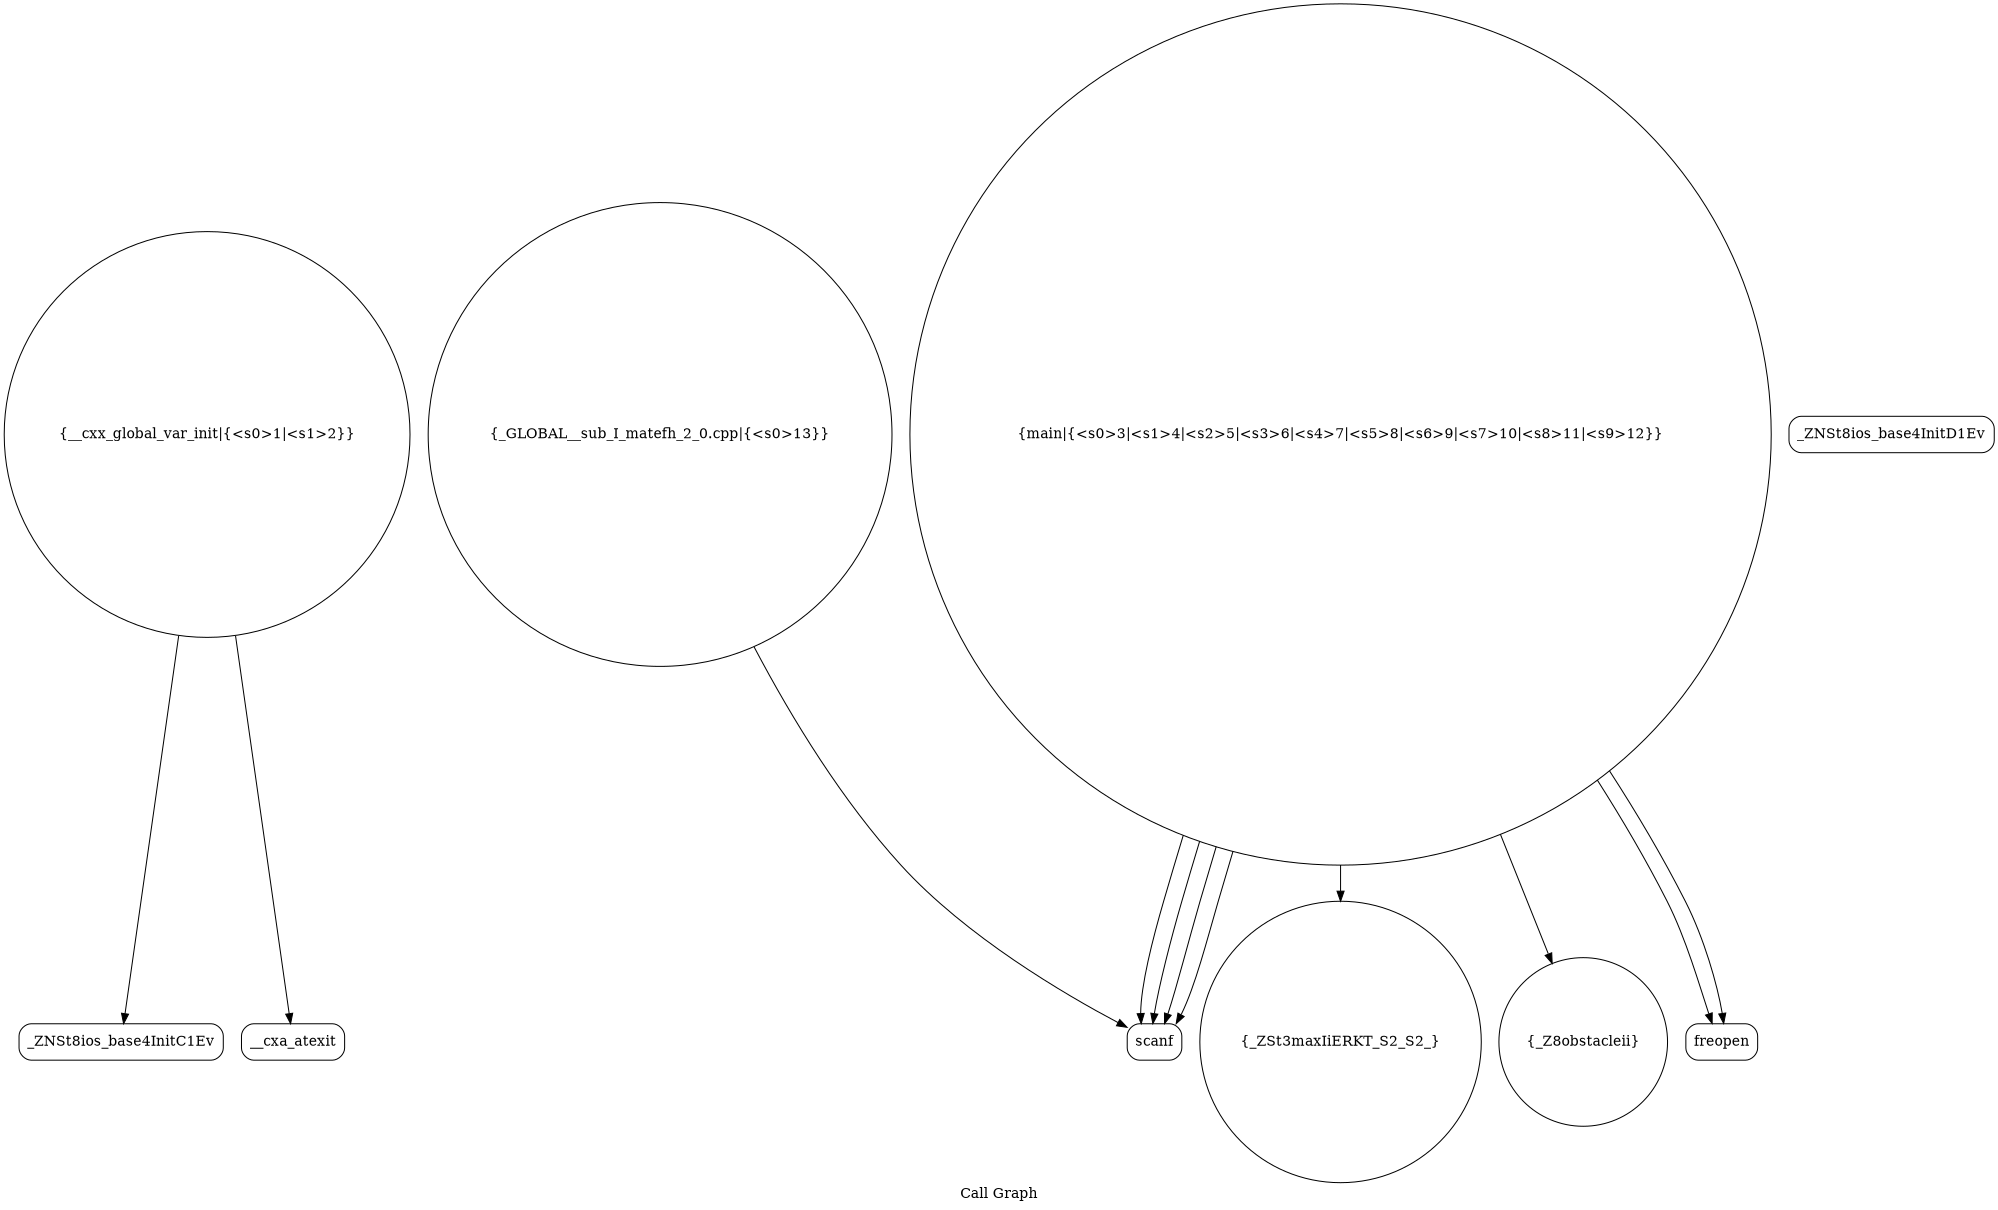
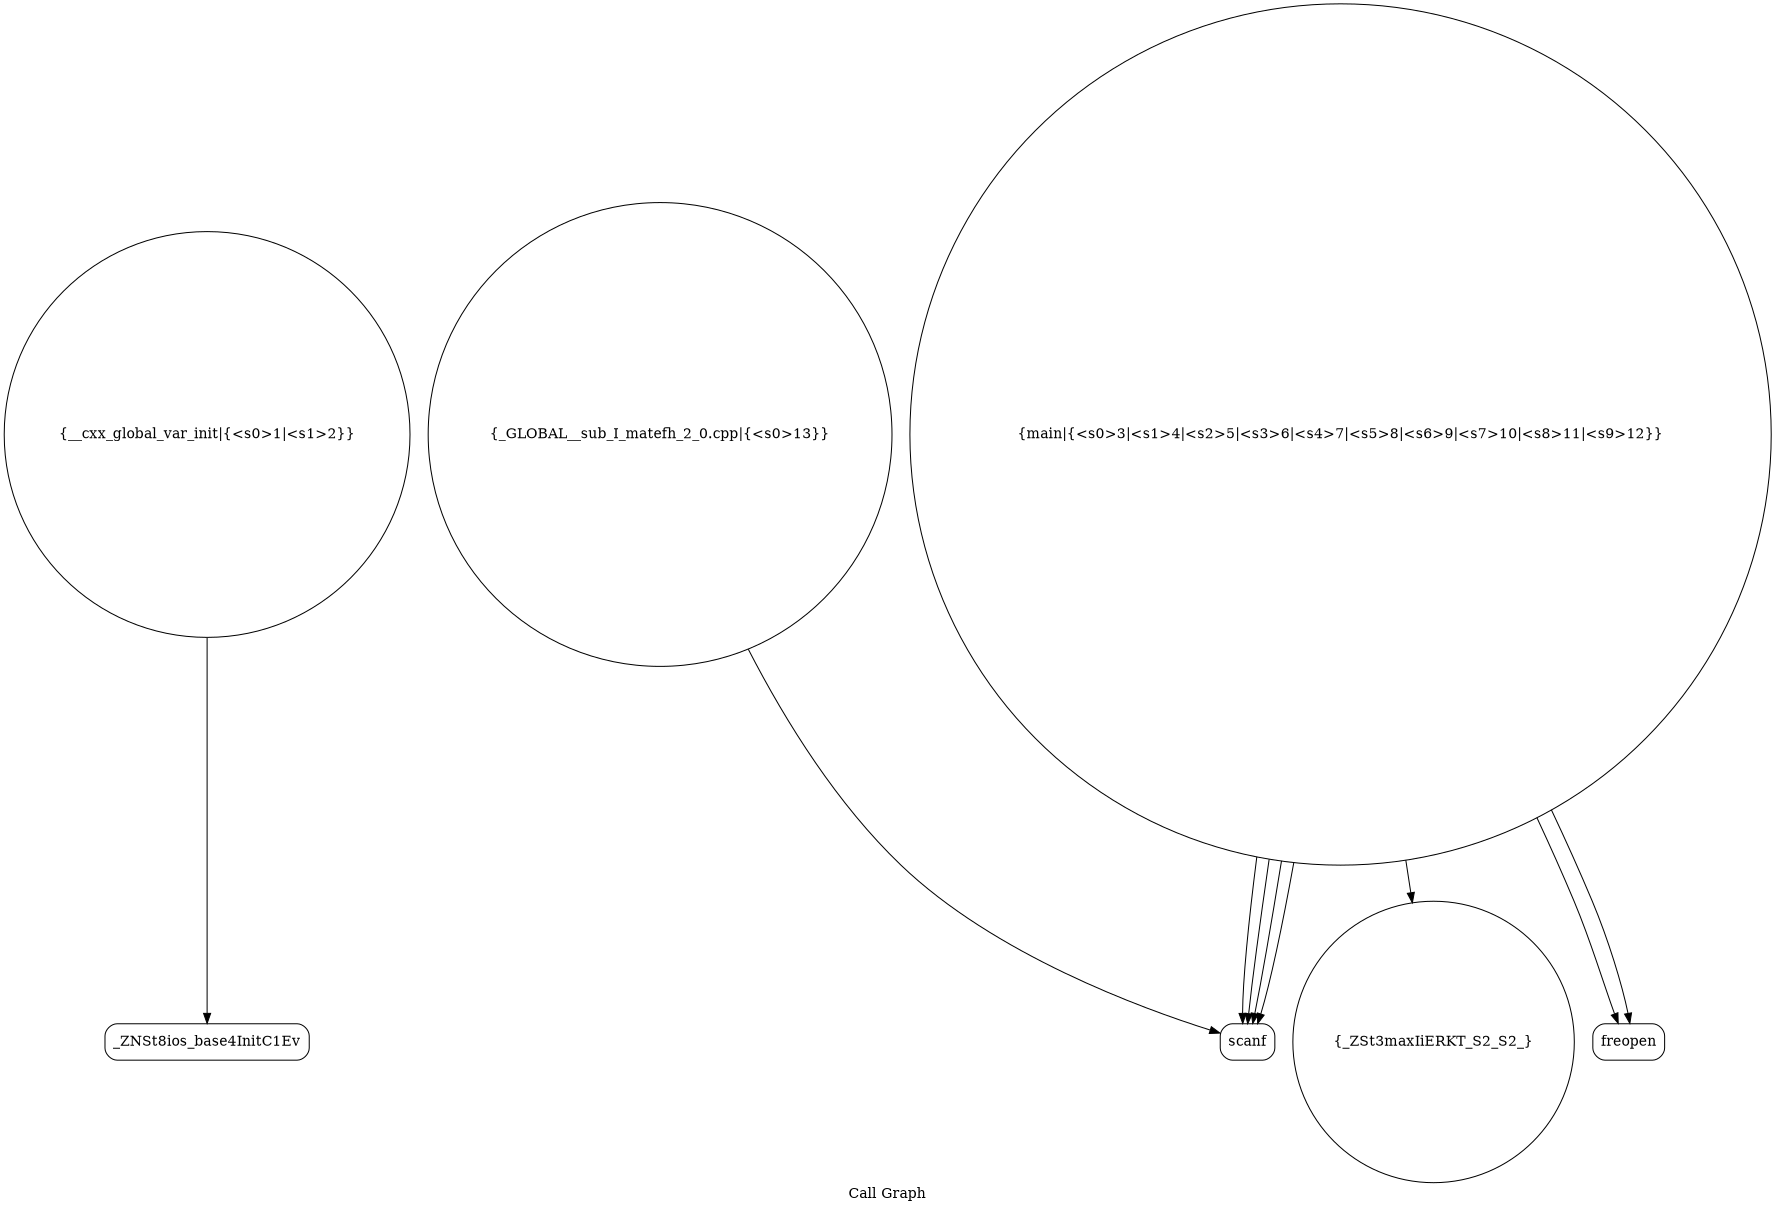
node "_ZNSt8ios_base4InitD1Ev": removed
node "__cxa_atexit": removed
node "{_Z8obstacleii}": removed
